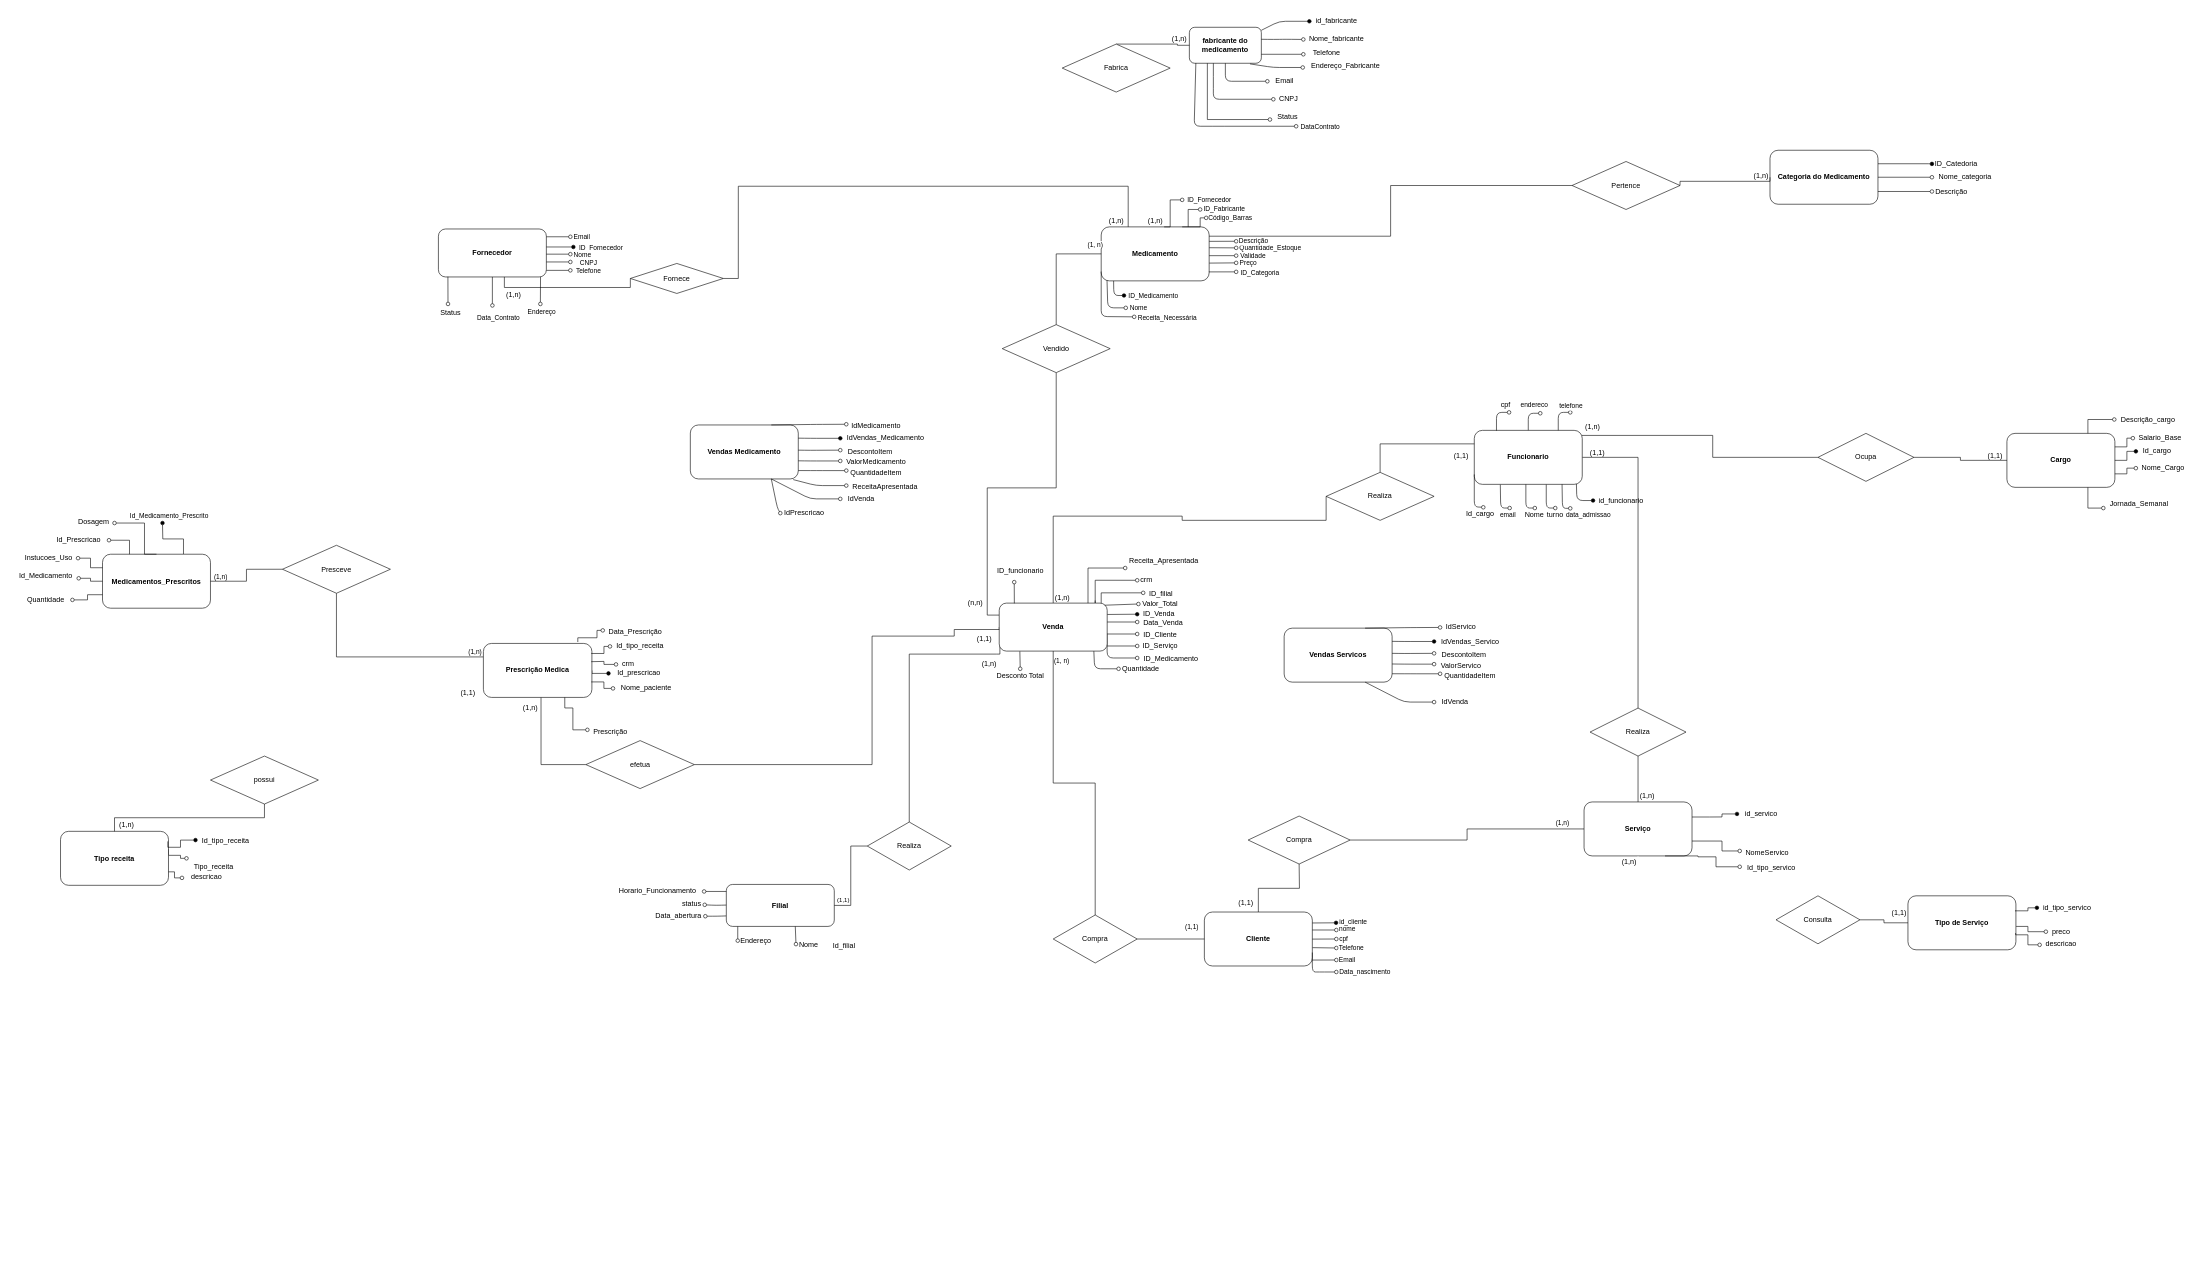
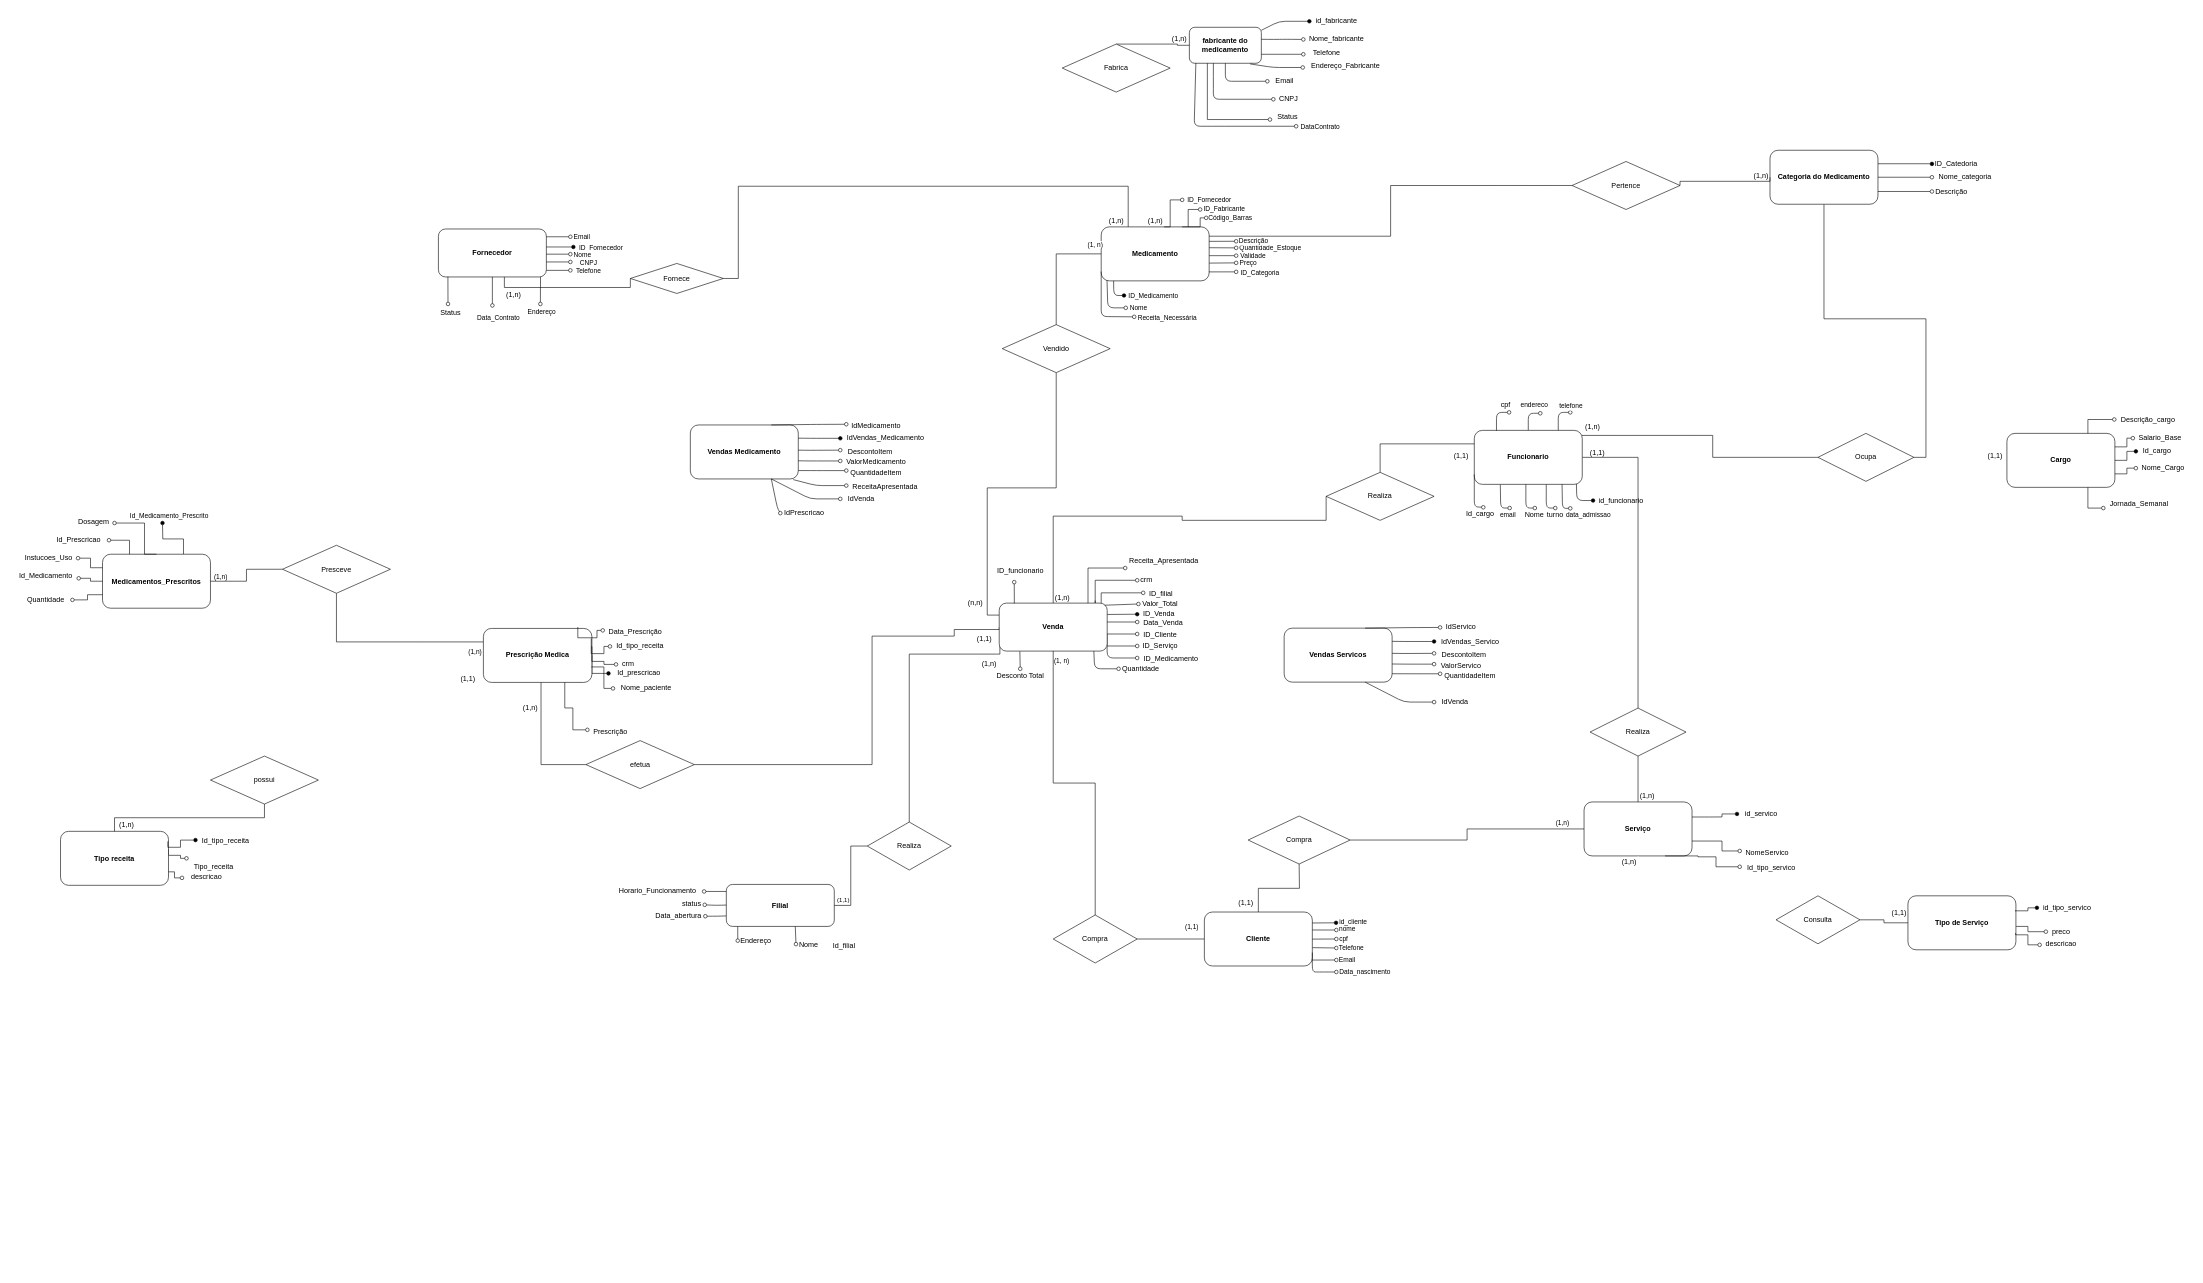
edge "Ocupa" -- "Cargo": now "Ocupa" -- "Categoria do Medicamento"
node "Prescrição Medica": moved (538, 671) -> (538, 656)
